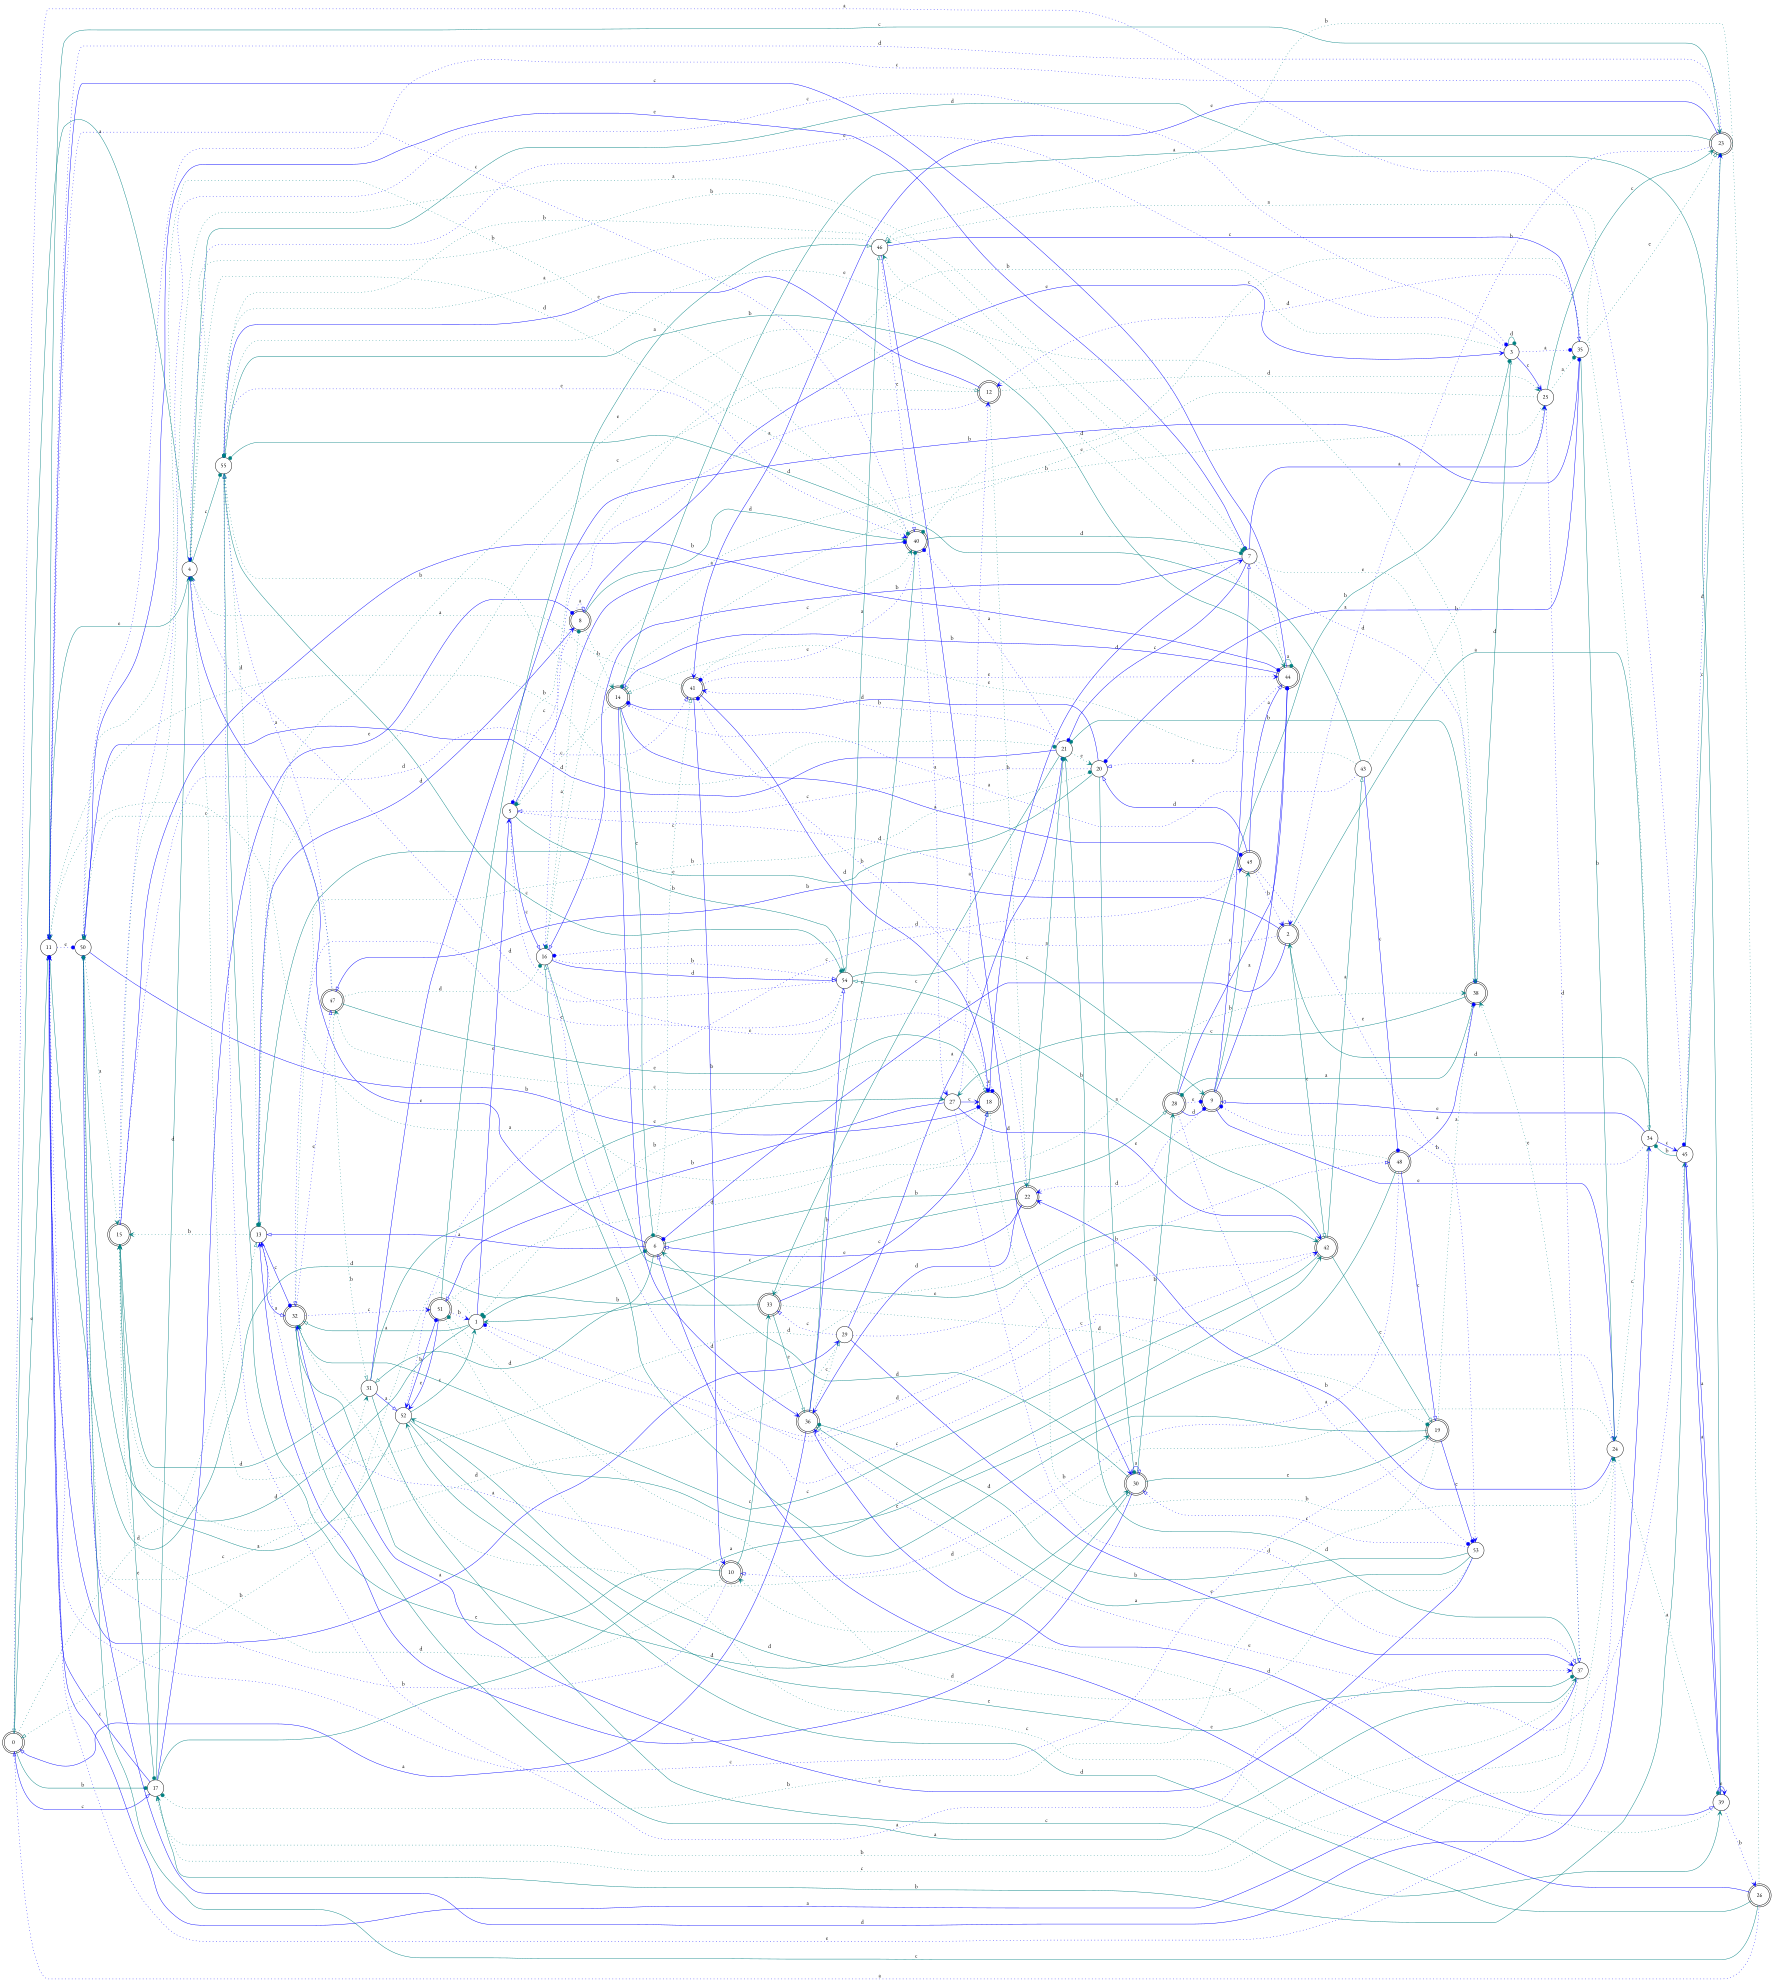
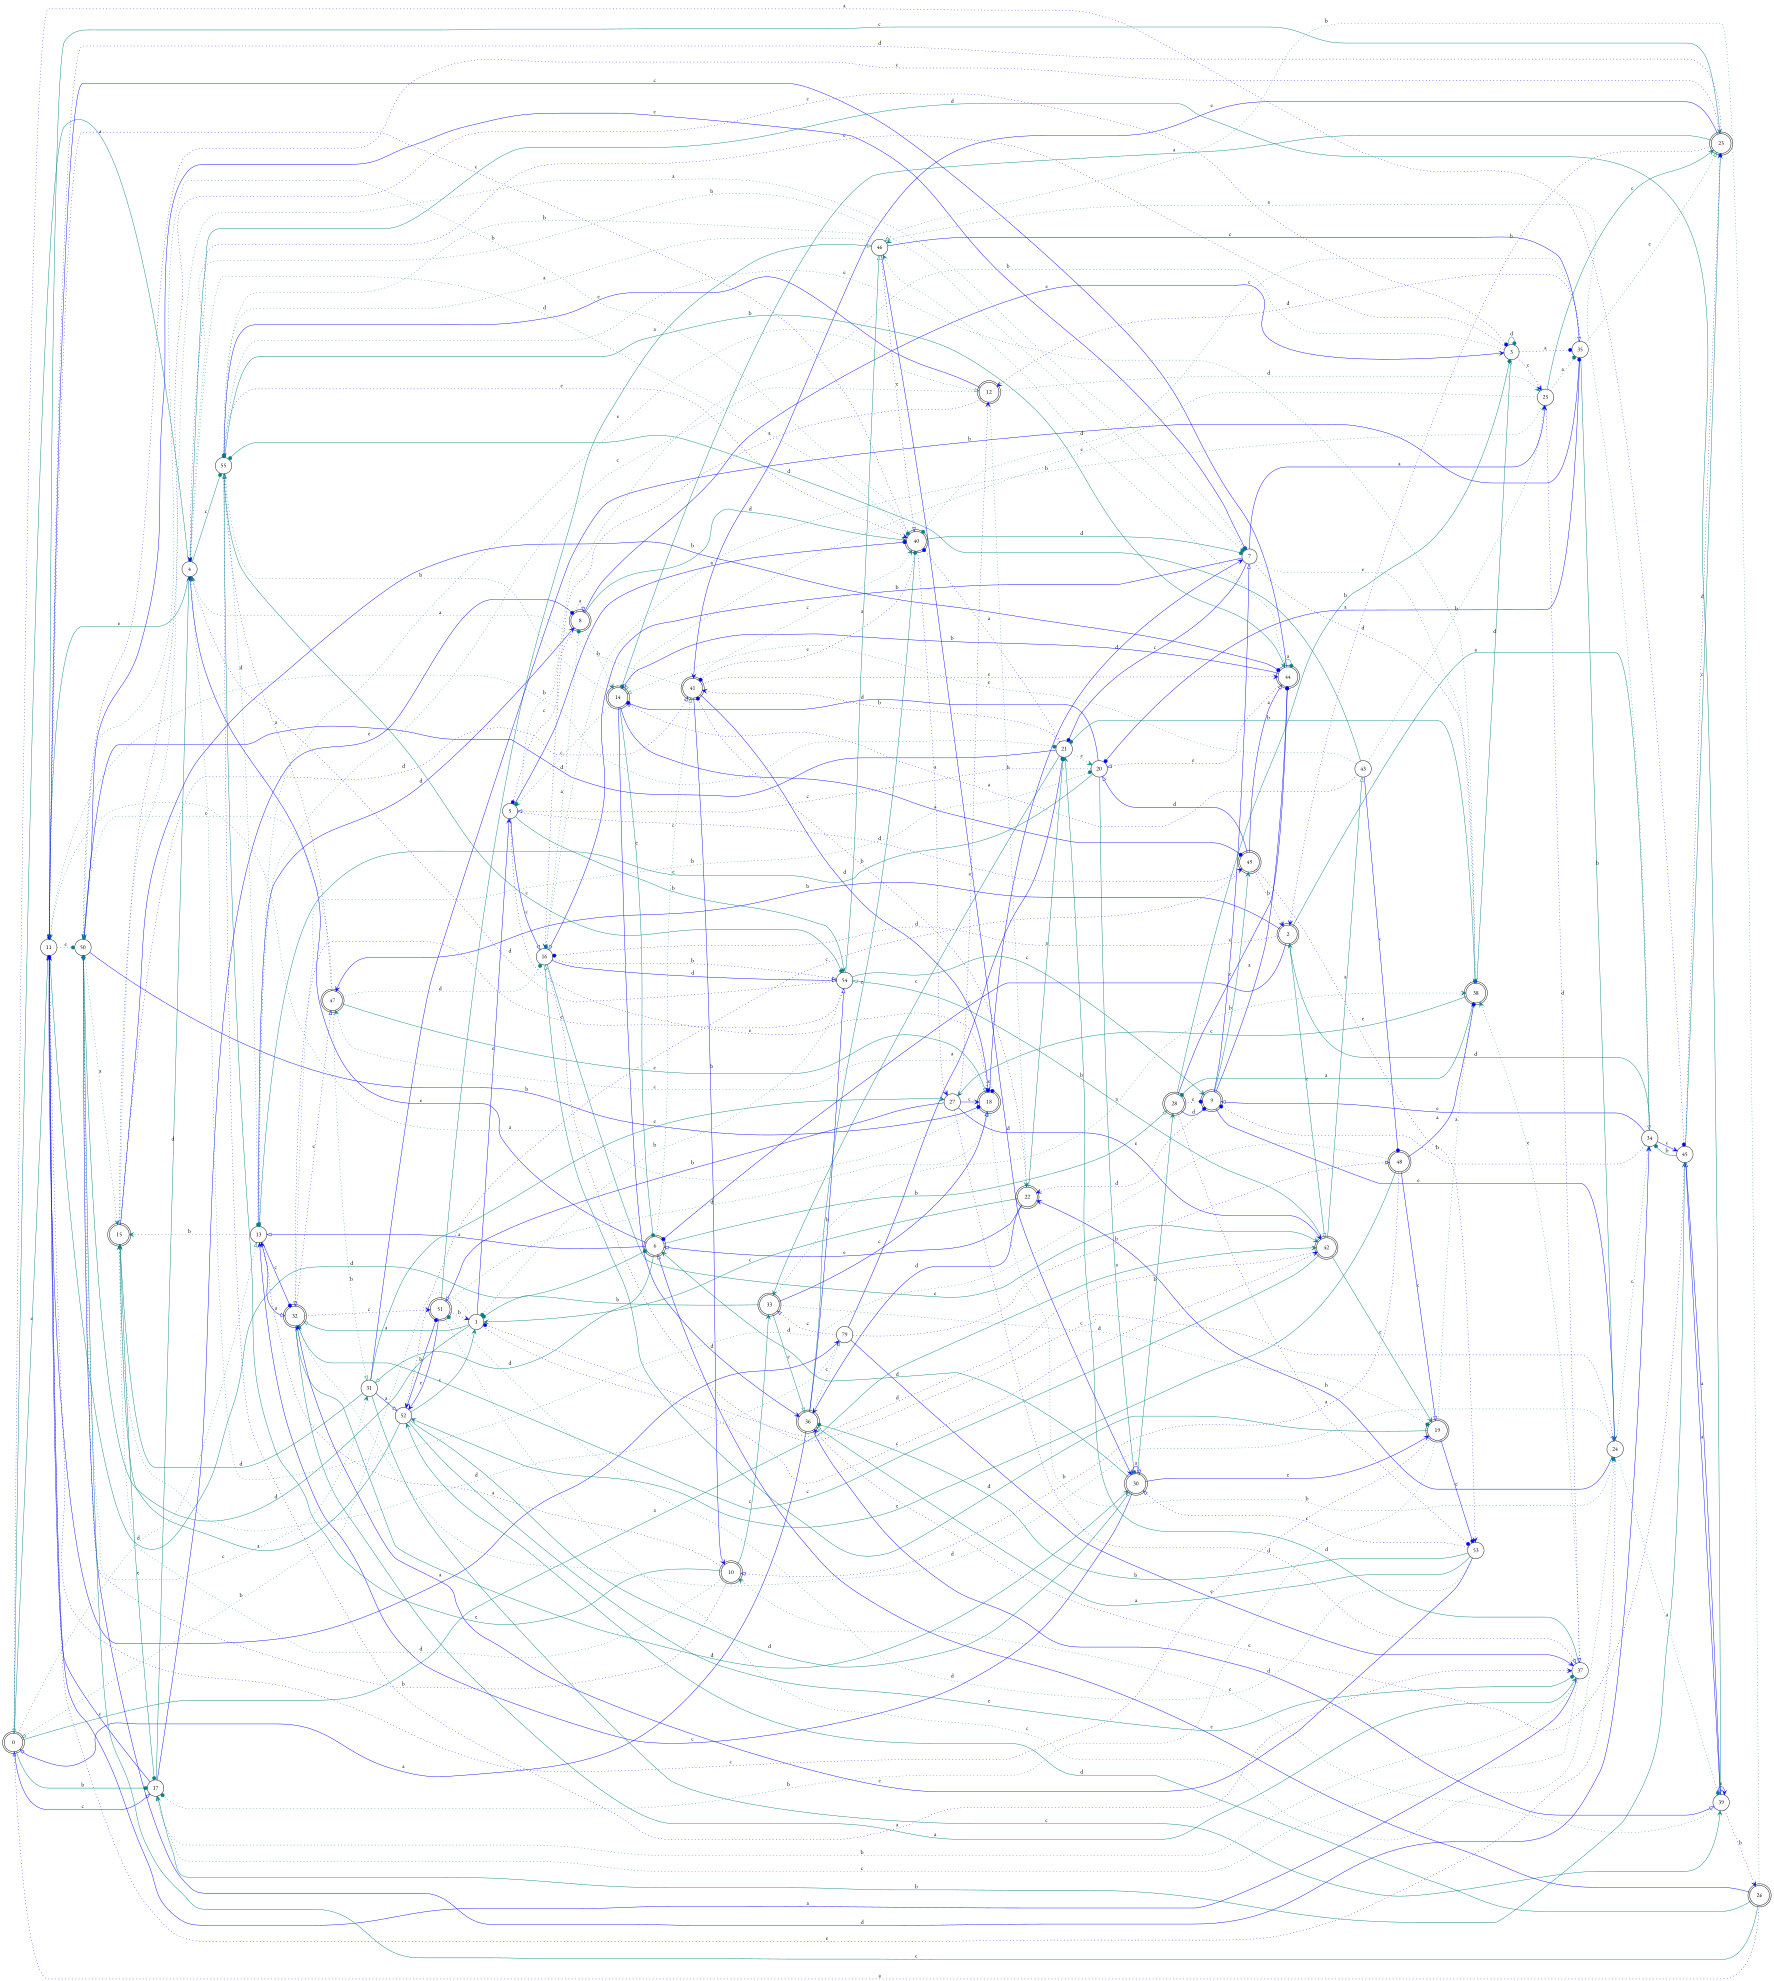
edge "3" -> "25": style solid -> dotted
edge "2" -> "47": arrowhead onormal -> vee
edge "11" -> "50": color blue -> teal
edge "42" -> "19": arrowhead onormal -> vee
node "29": label "29" -> "79"
edge "30" -> "19": color teal -> blue
edge "17" -> "42": now "0" -> "42"
